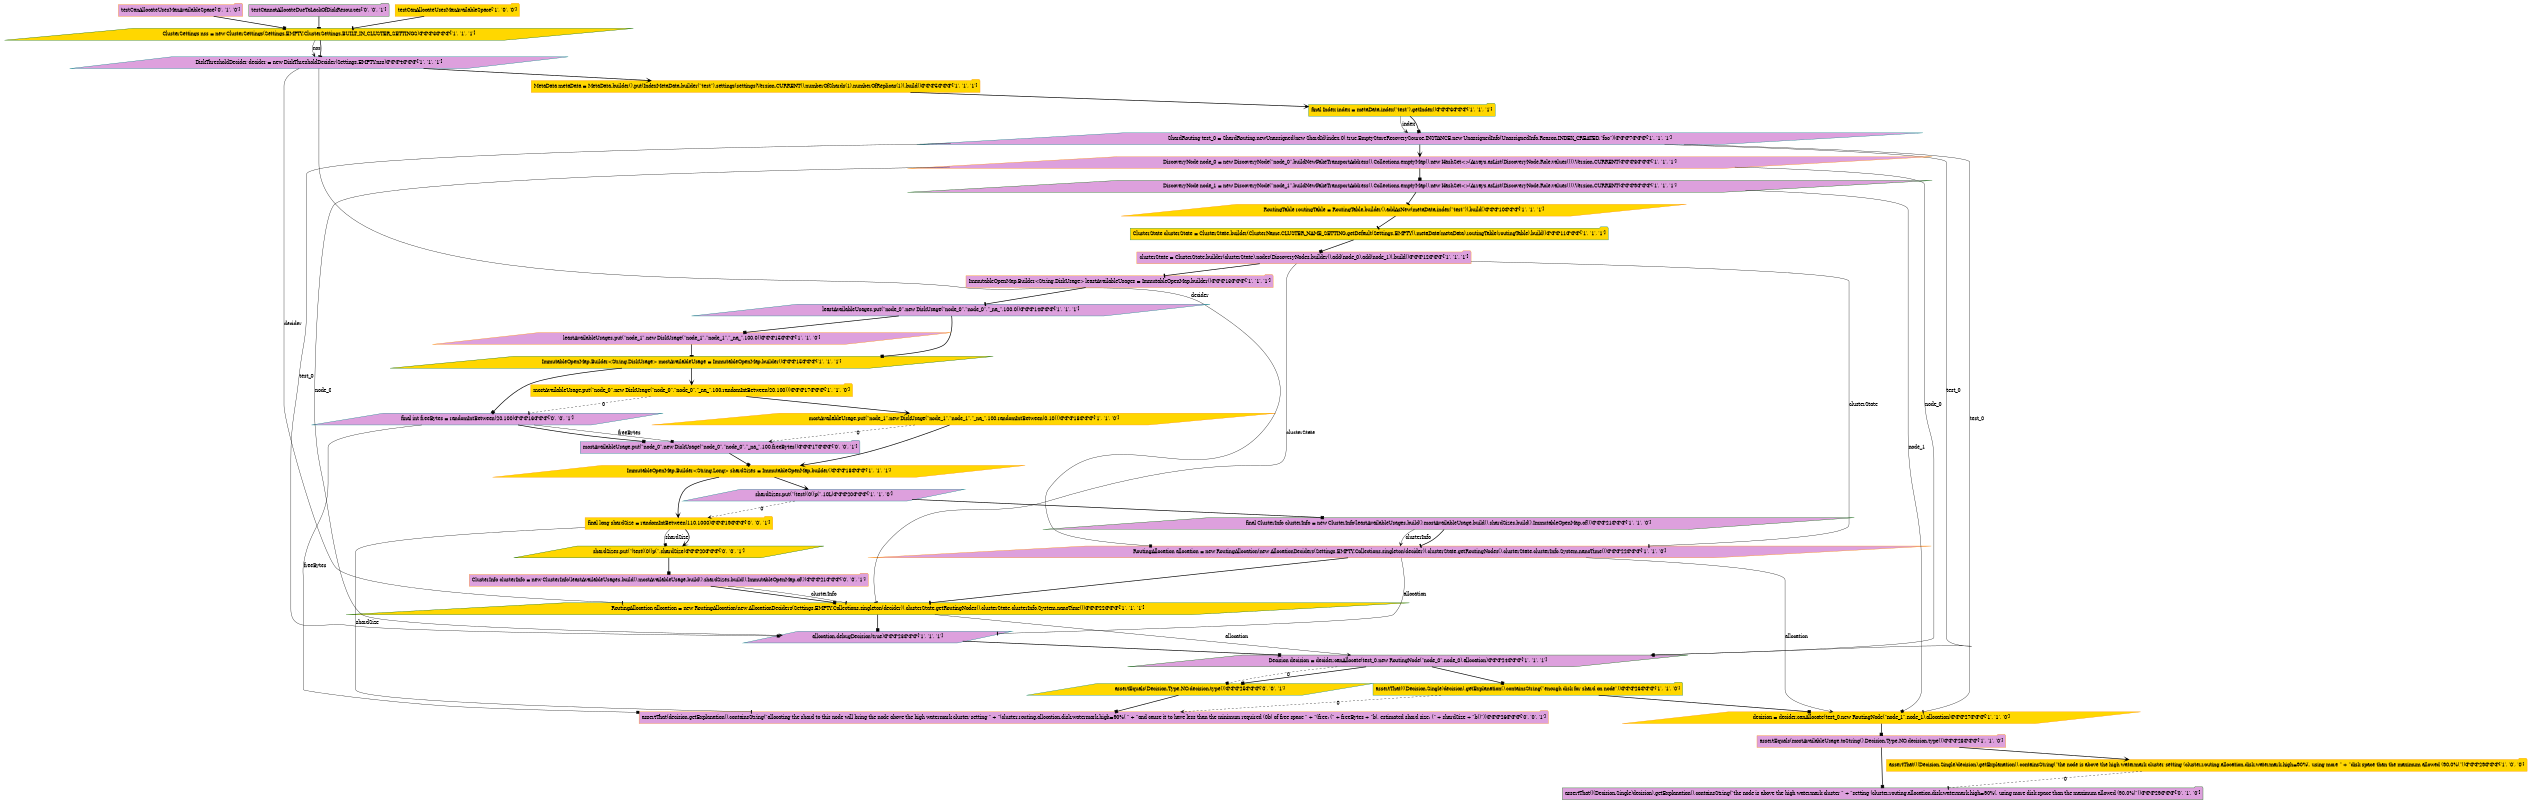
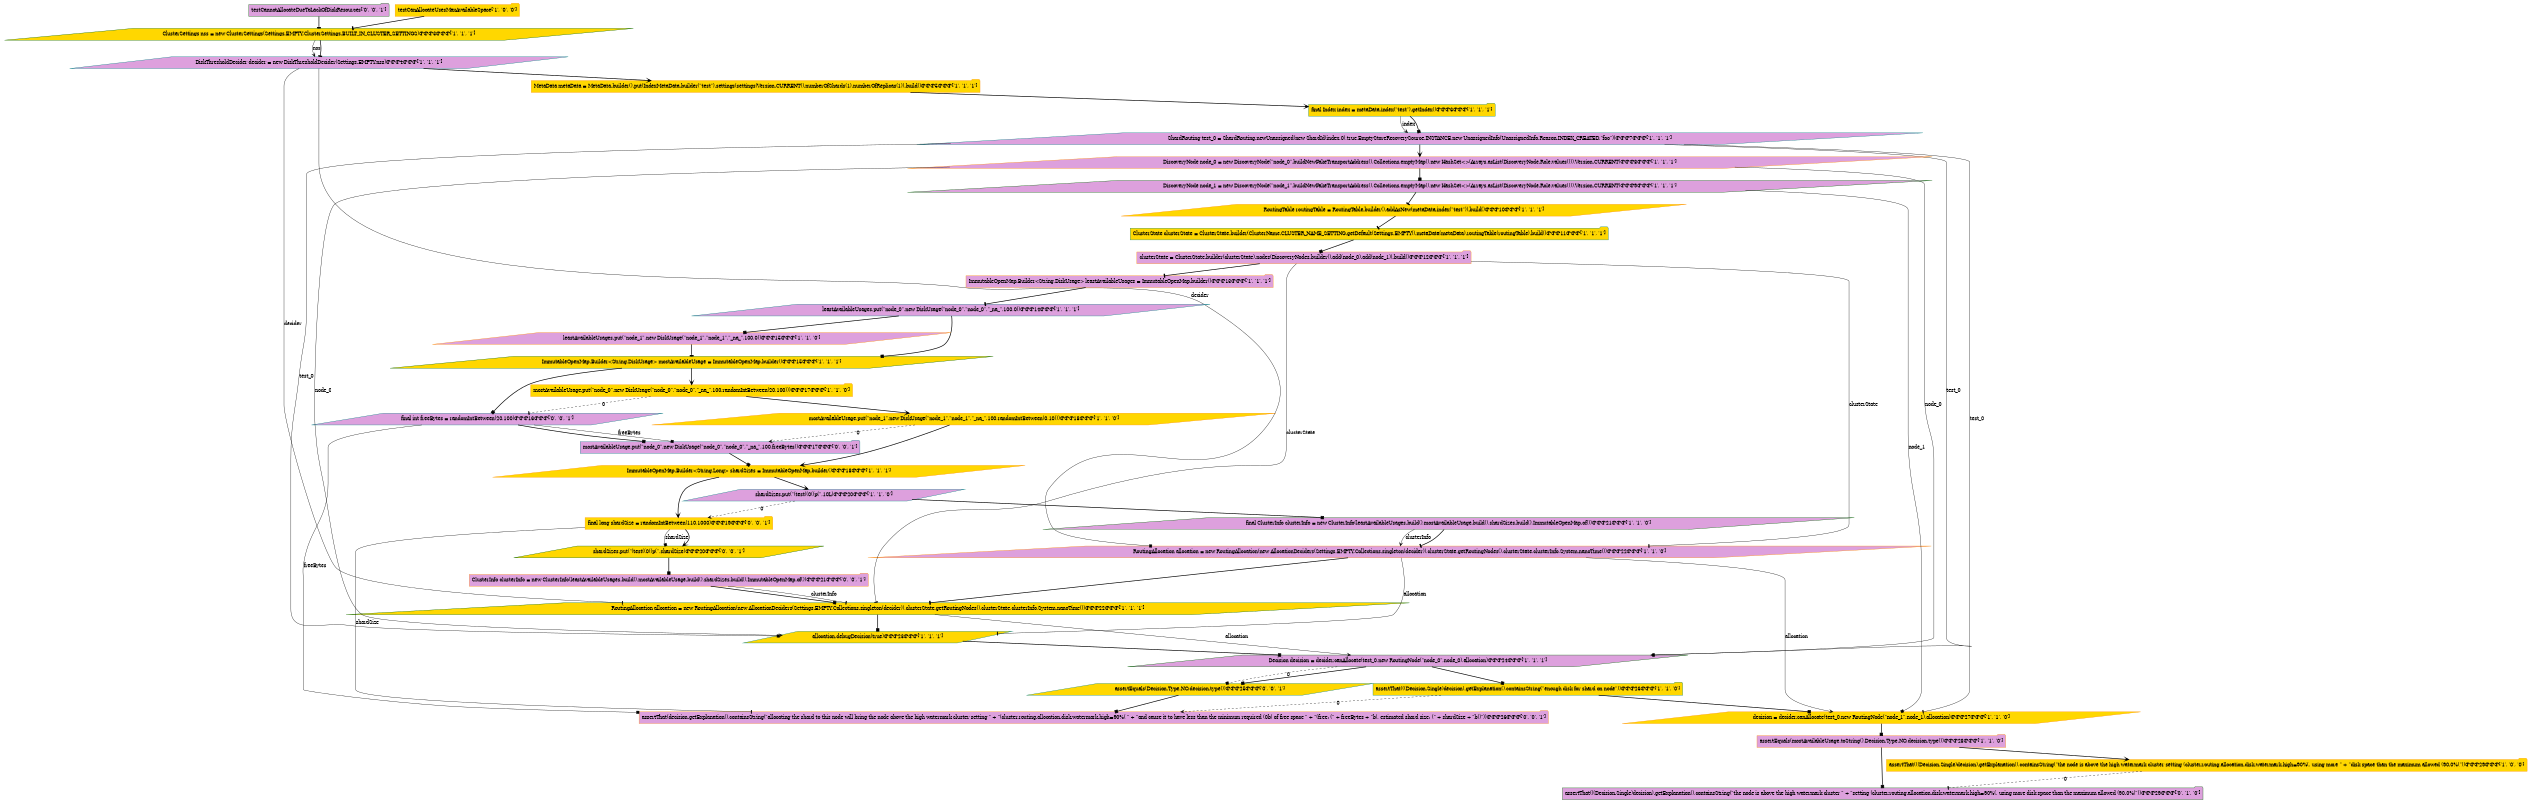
node "testCanAllocateUsesMaxAvailableSpace['0', '1', '0']": removed
node "allocation.debugDecision(true)@@@23@@@['1', '1', '1']": fillcolor plum -> gold
